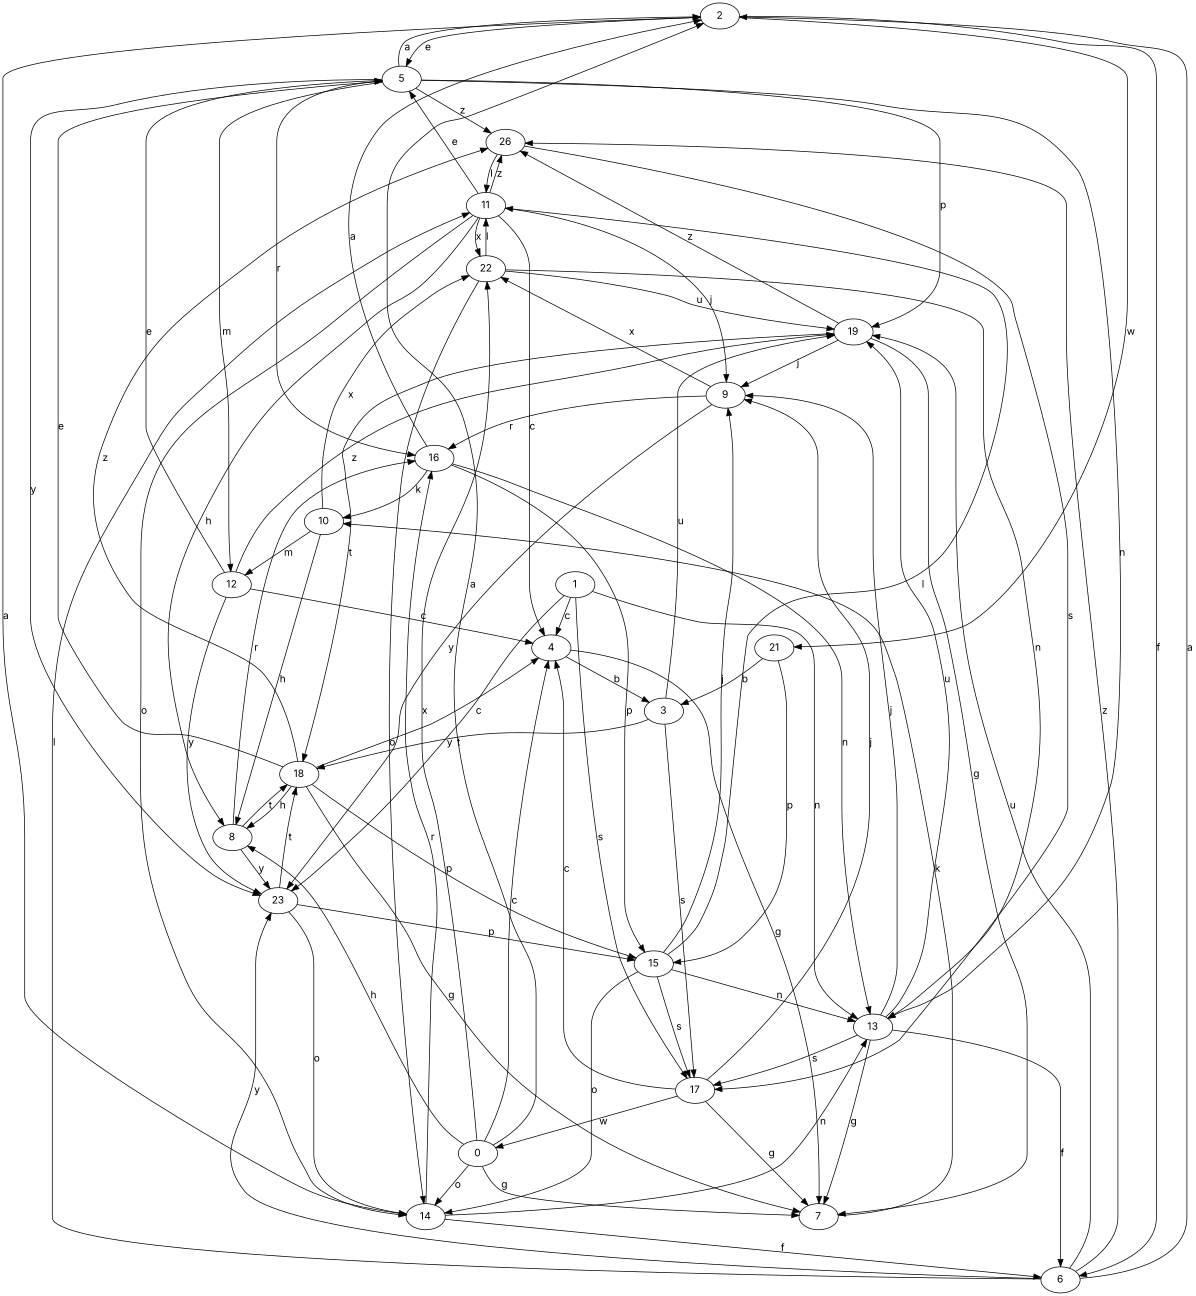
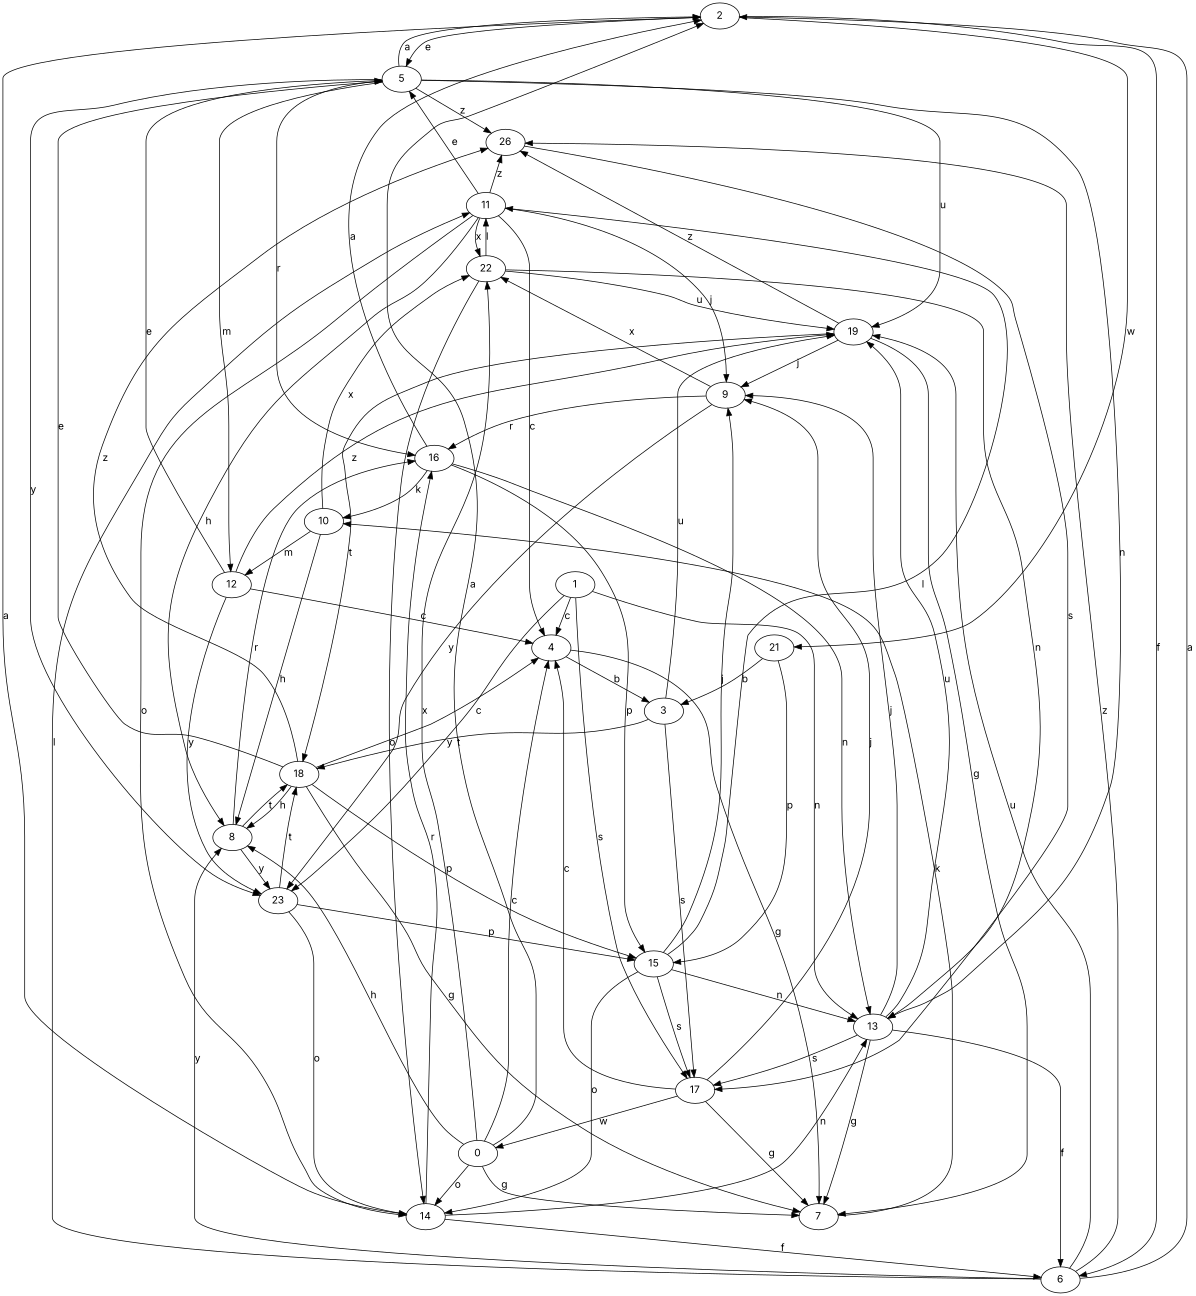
edge "26" -> "11": removed, label "l"
edge "5" -> "19": label "p" -> "u"
edge "6" -> "23": now "6" -> "8"
